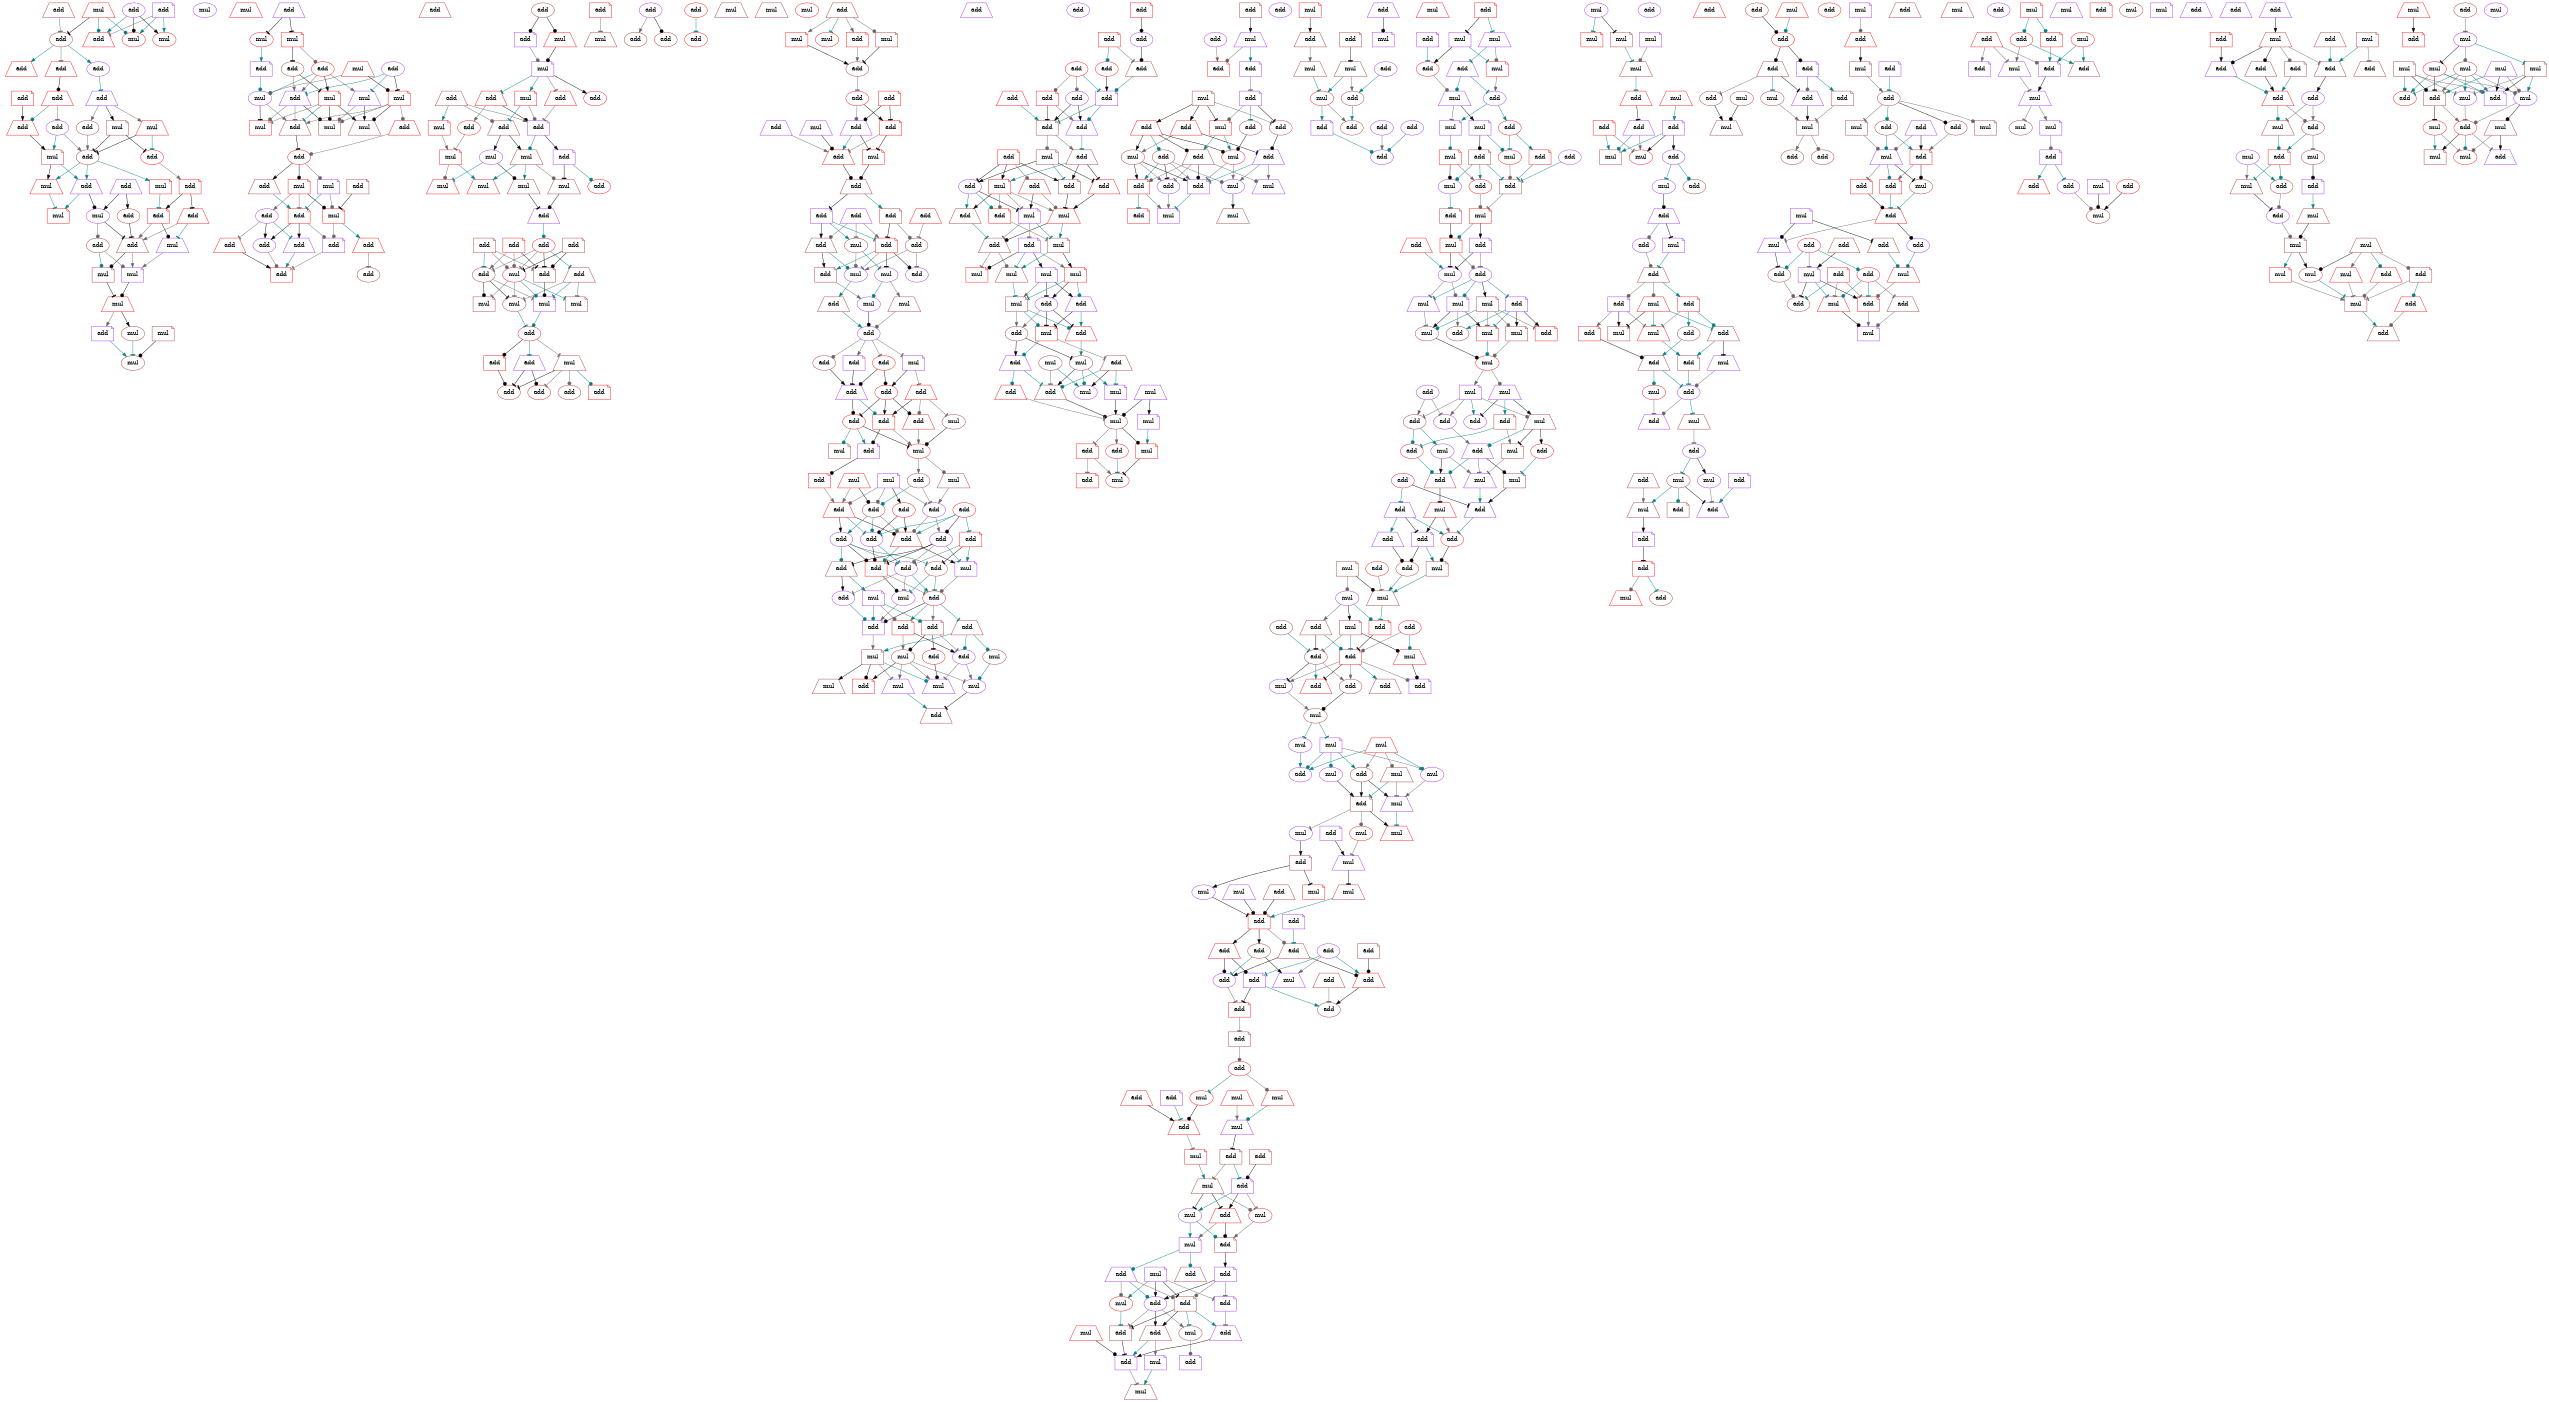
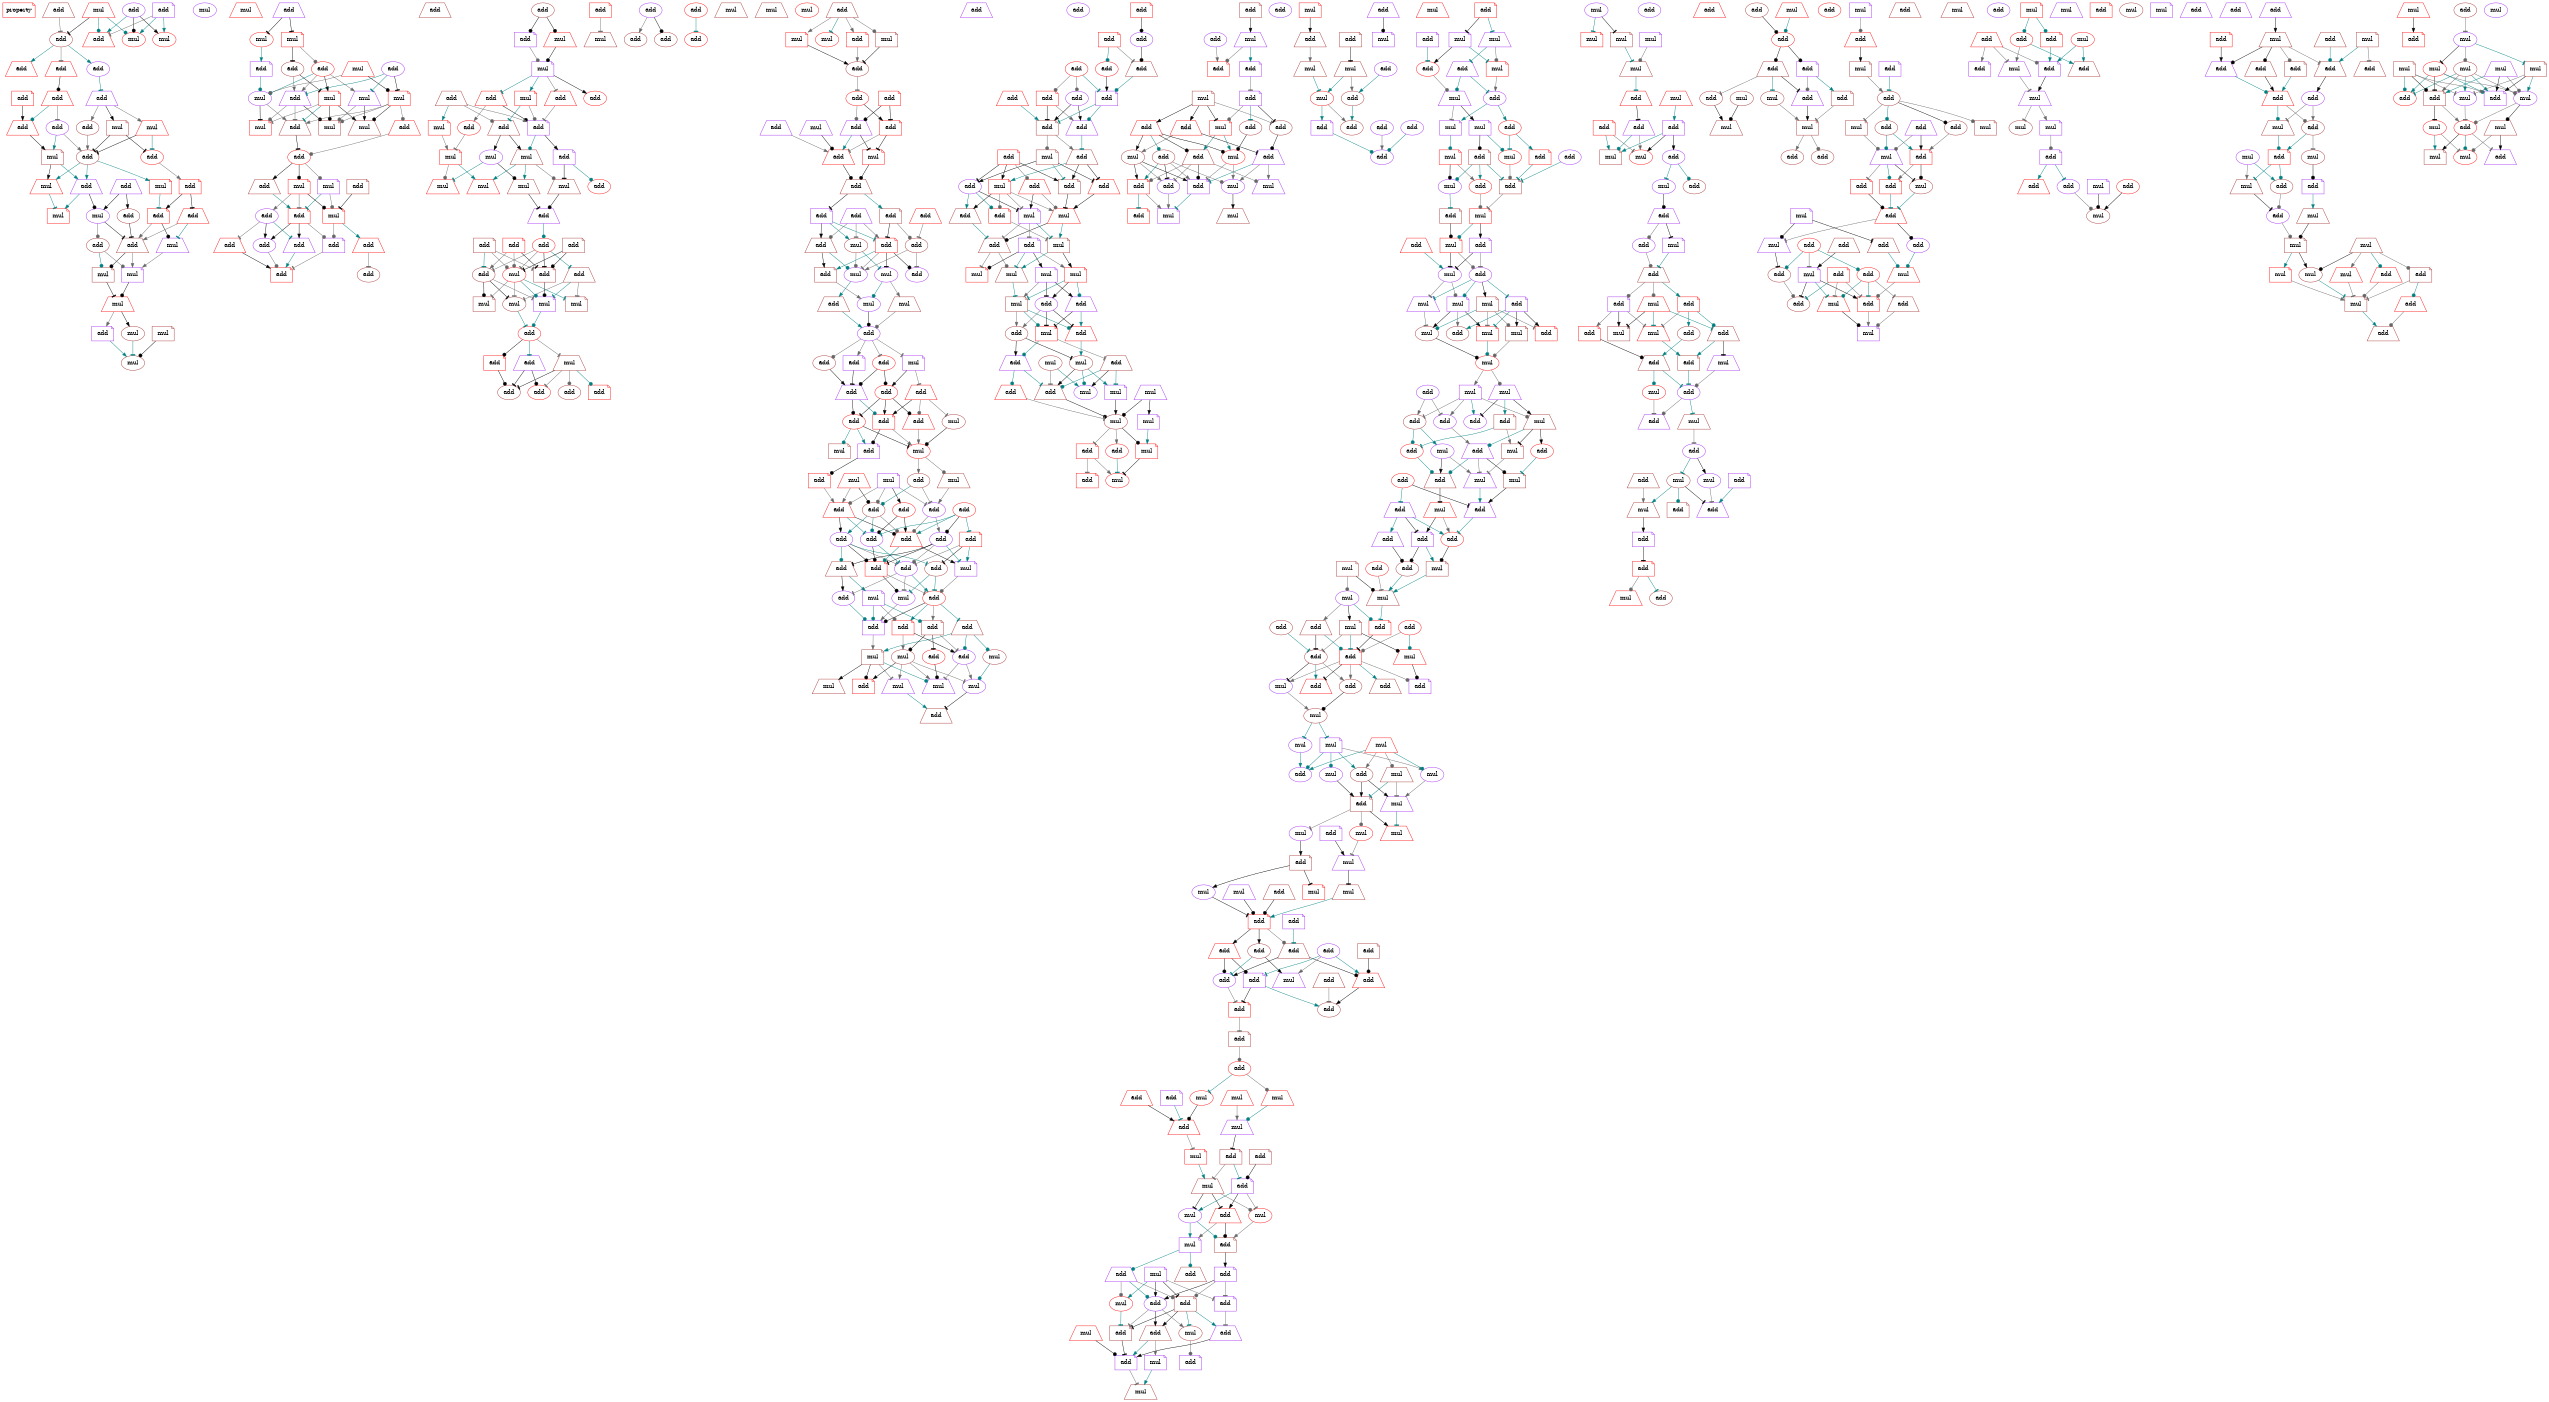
node "property": added
